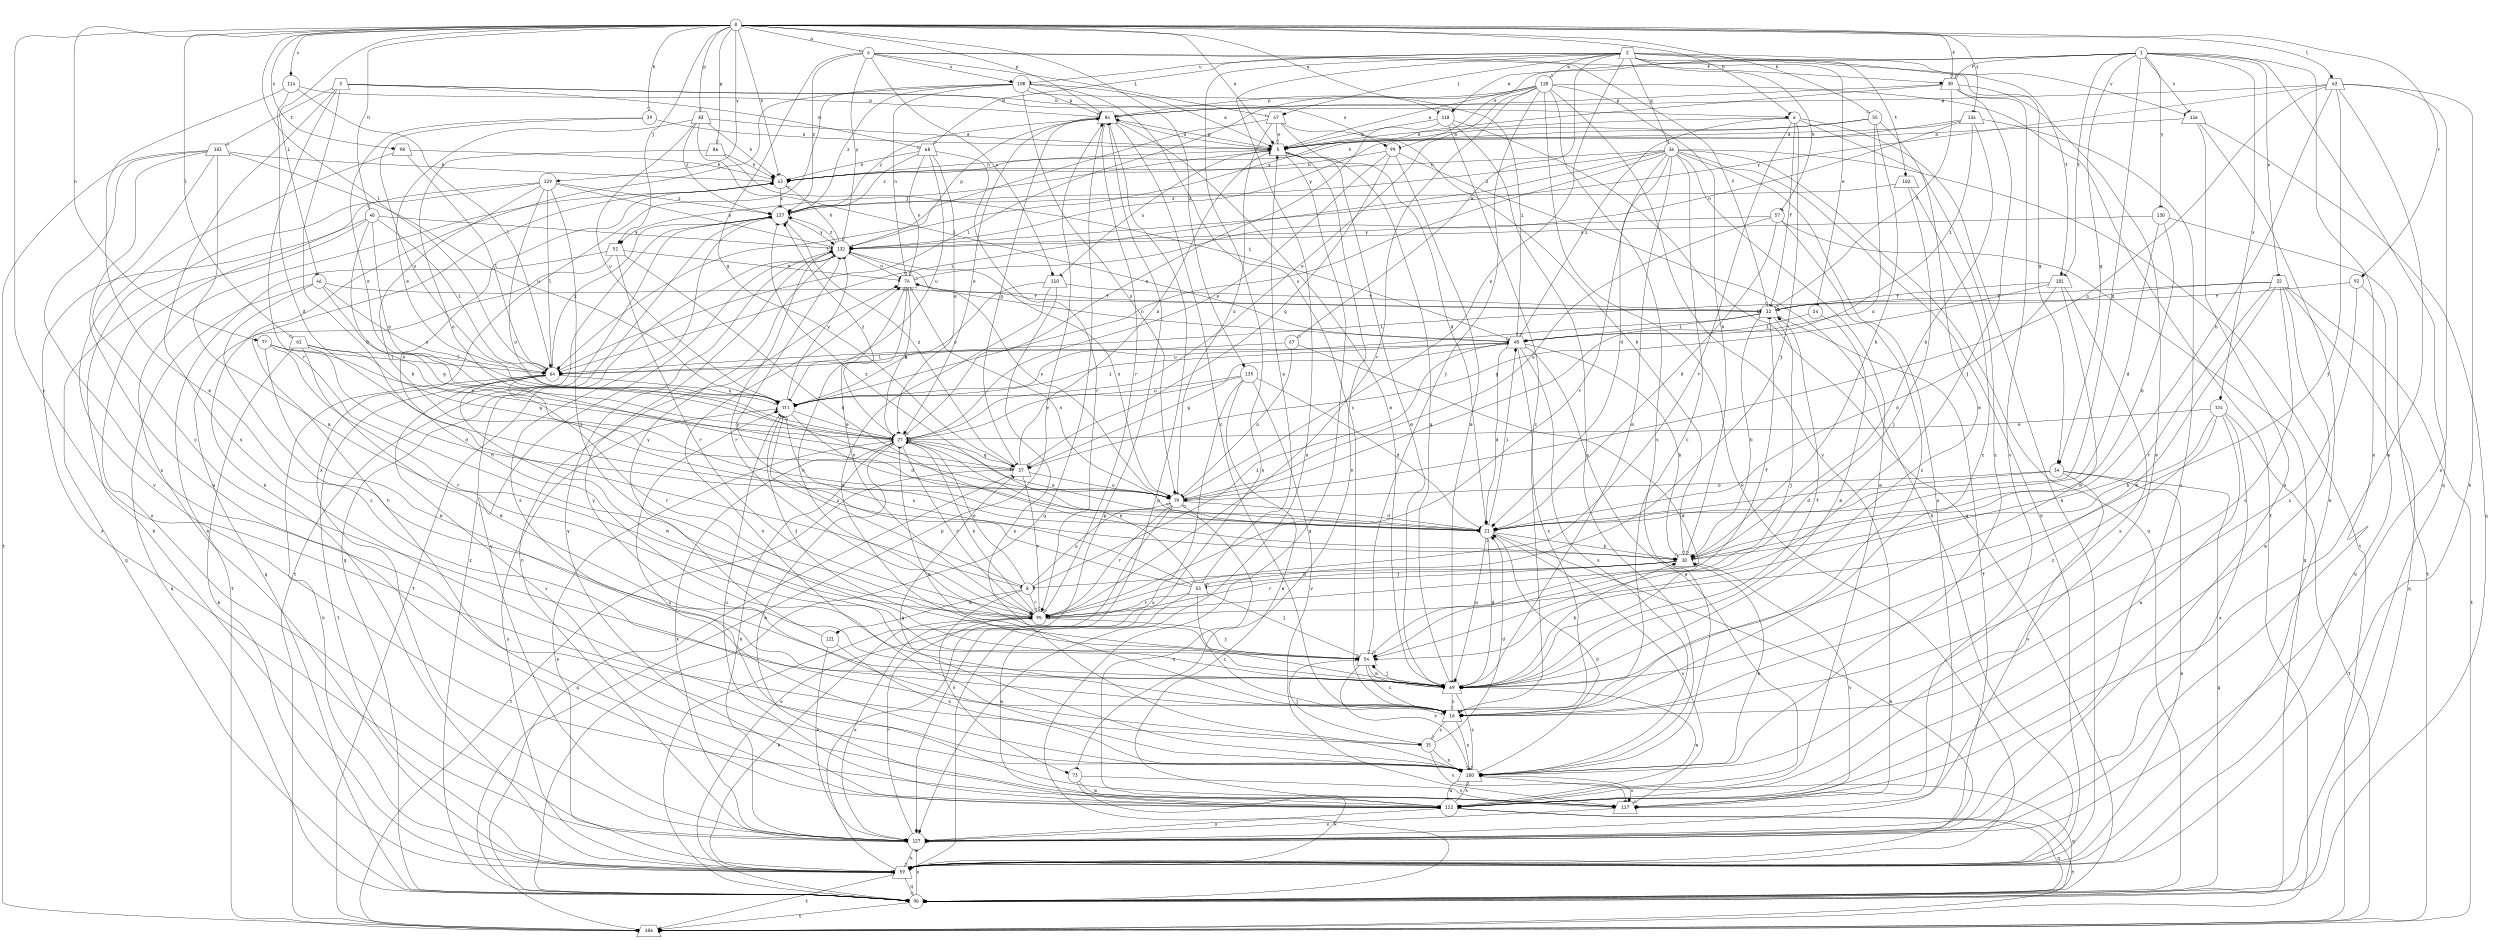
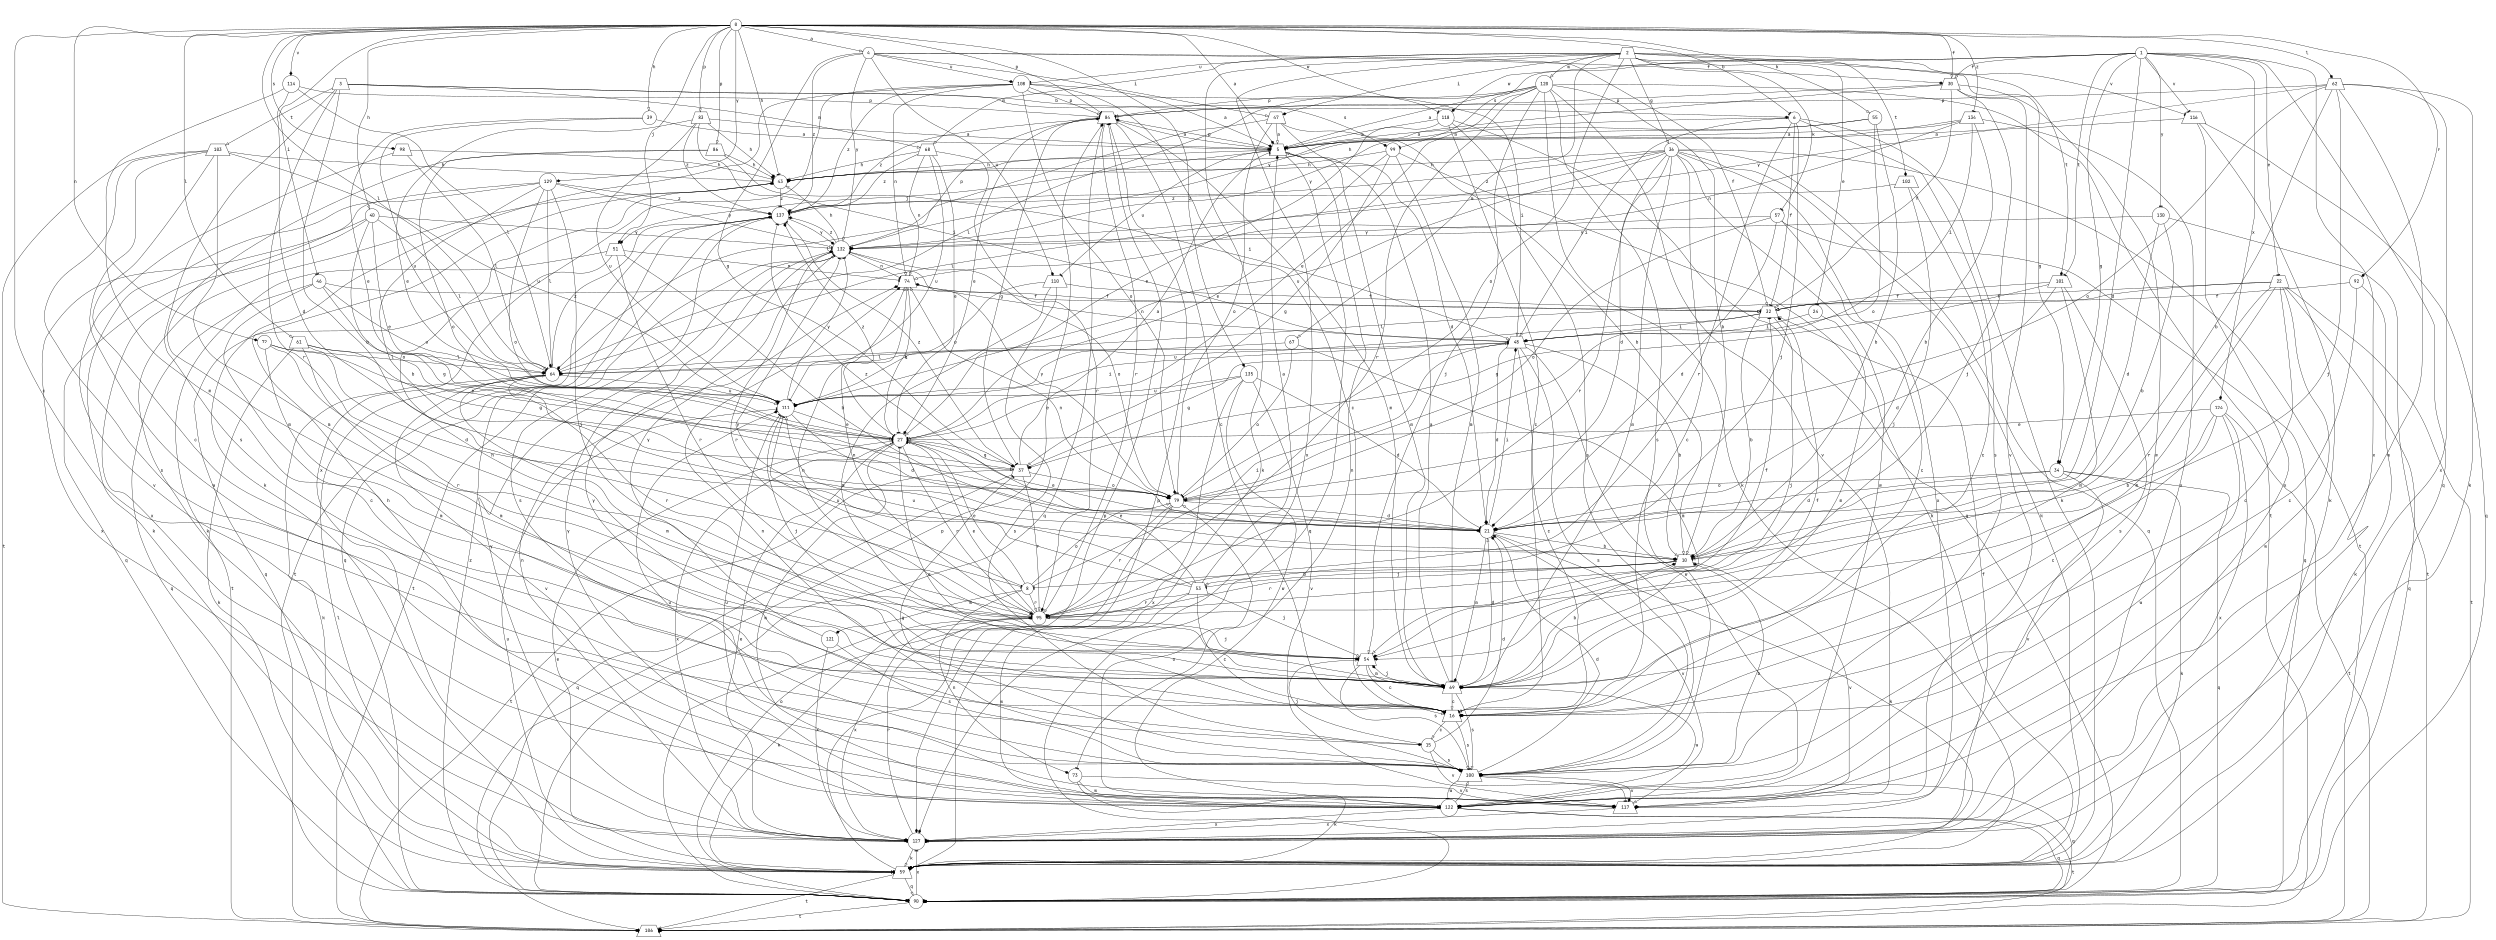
edge "55" -> "69": now "86" -> "69"
